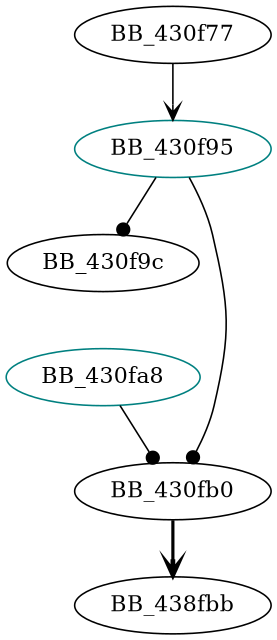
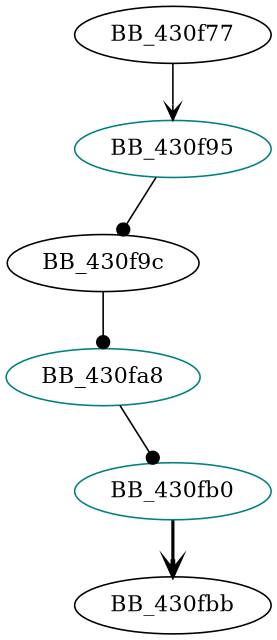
edge "BB_430f9c" -> "BB_430fa8": added
edge "BB_430f95" -> "BB_430fb0": removed
node "BB_430fb0": color black -> teal
node "BB_438fbb": label "BB_438fbb" -> "BB_430fbb"
